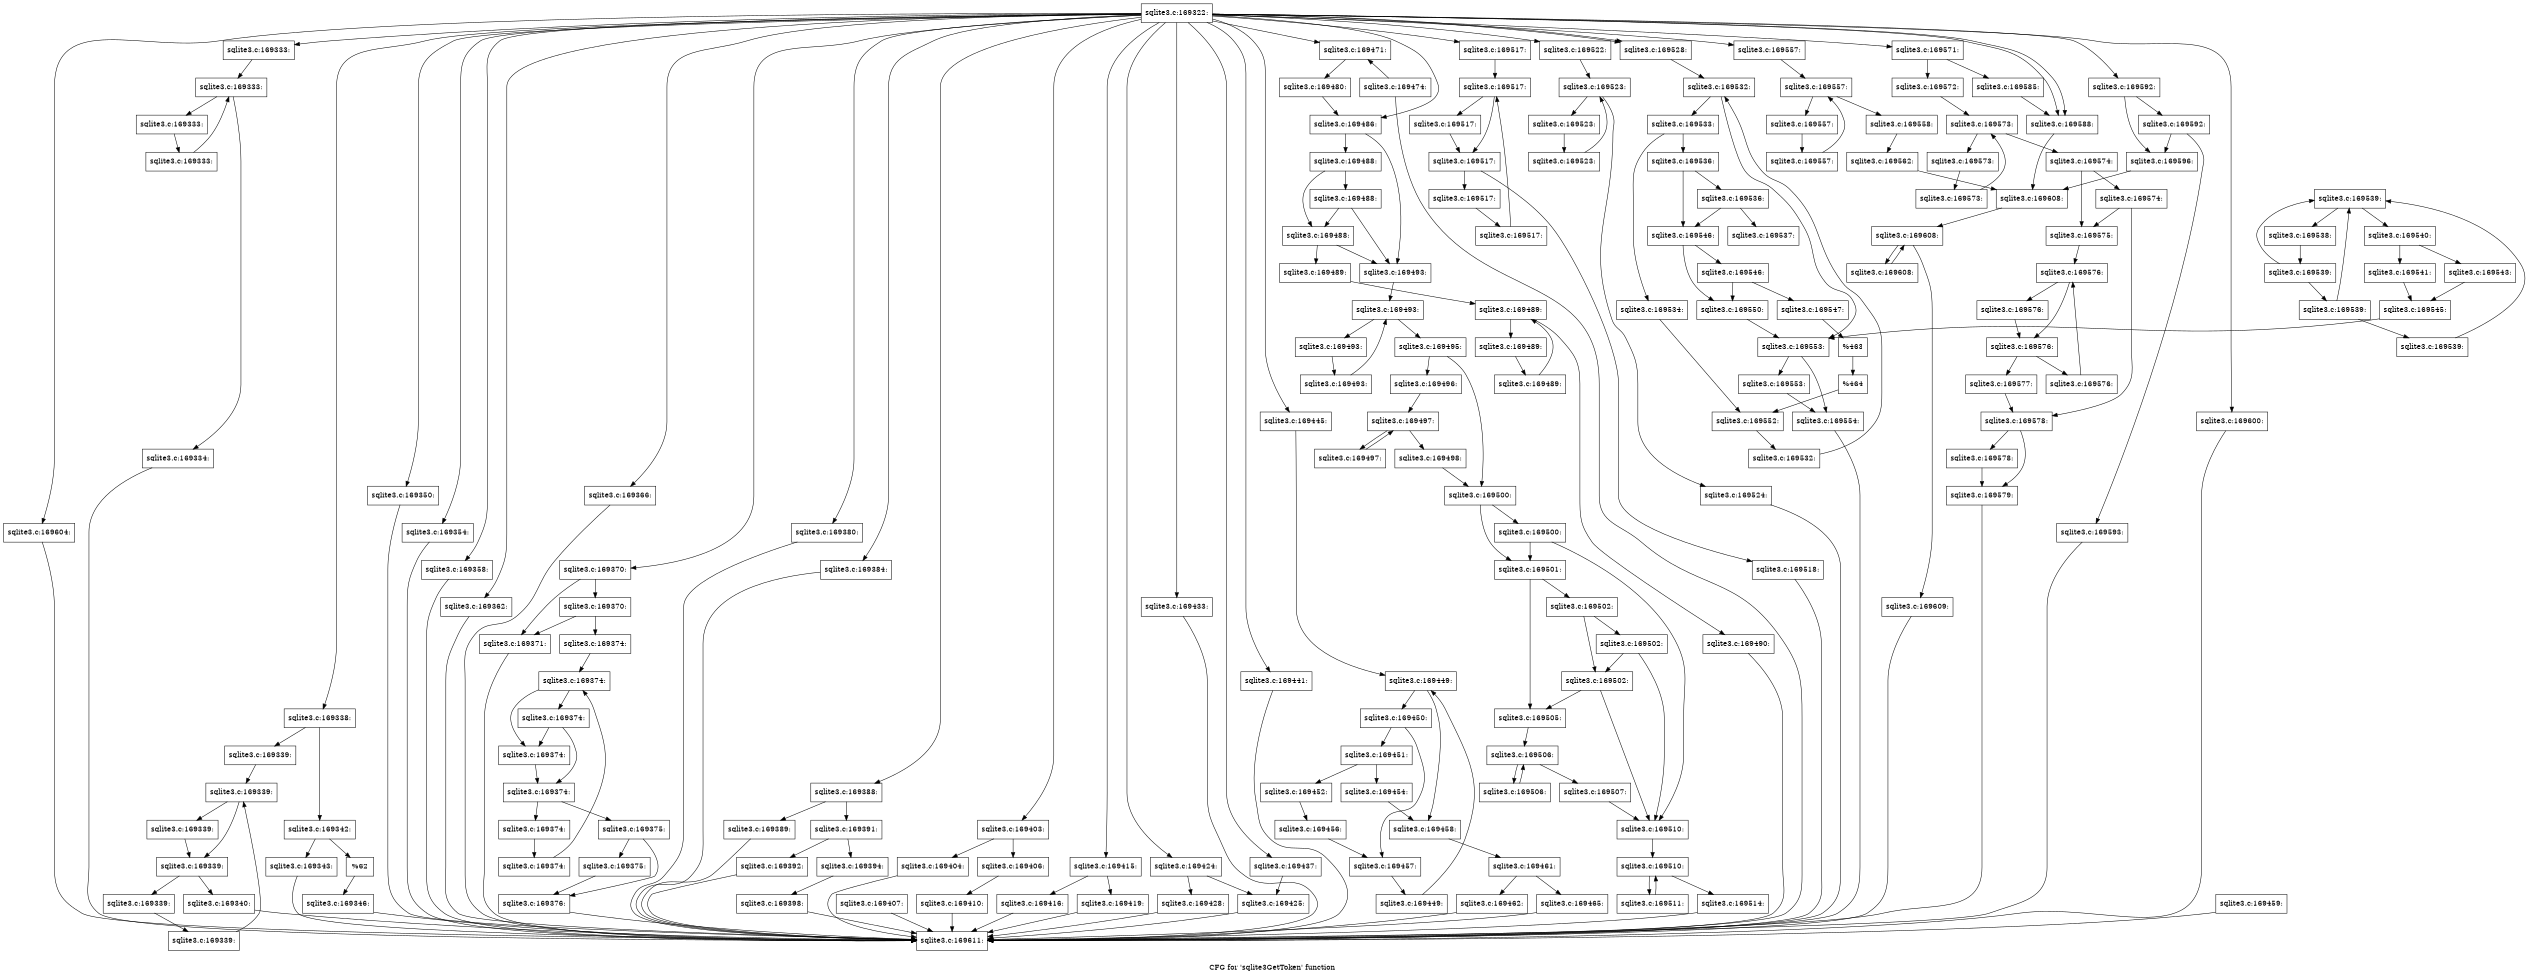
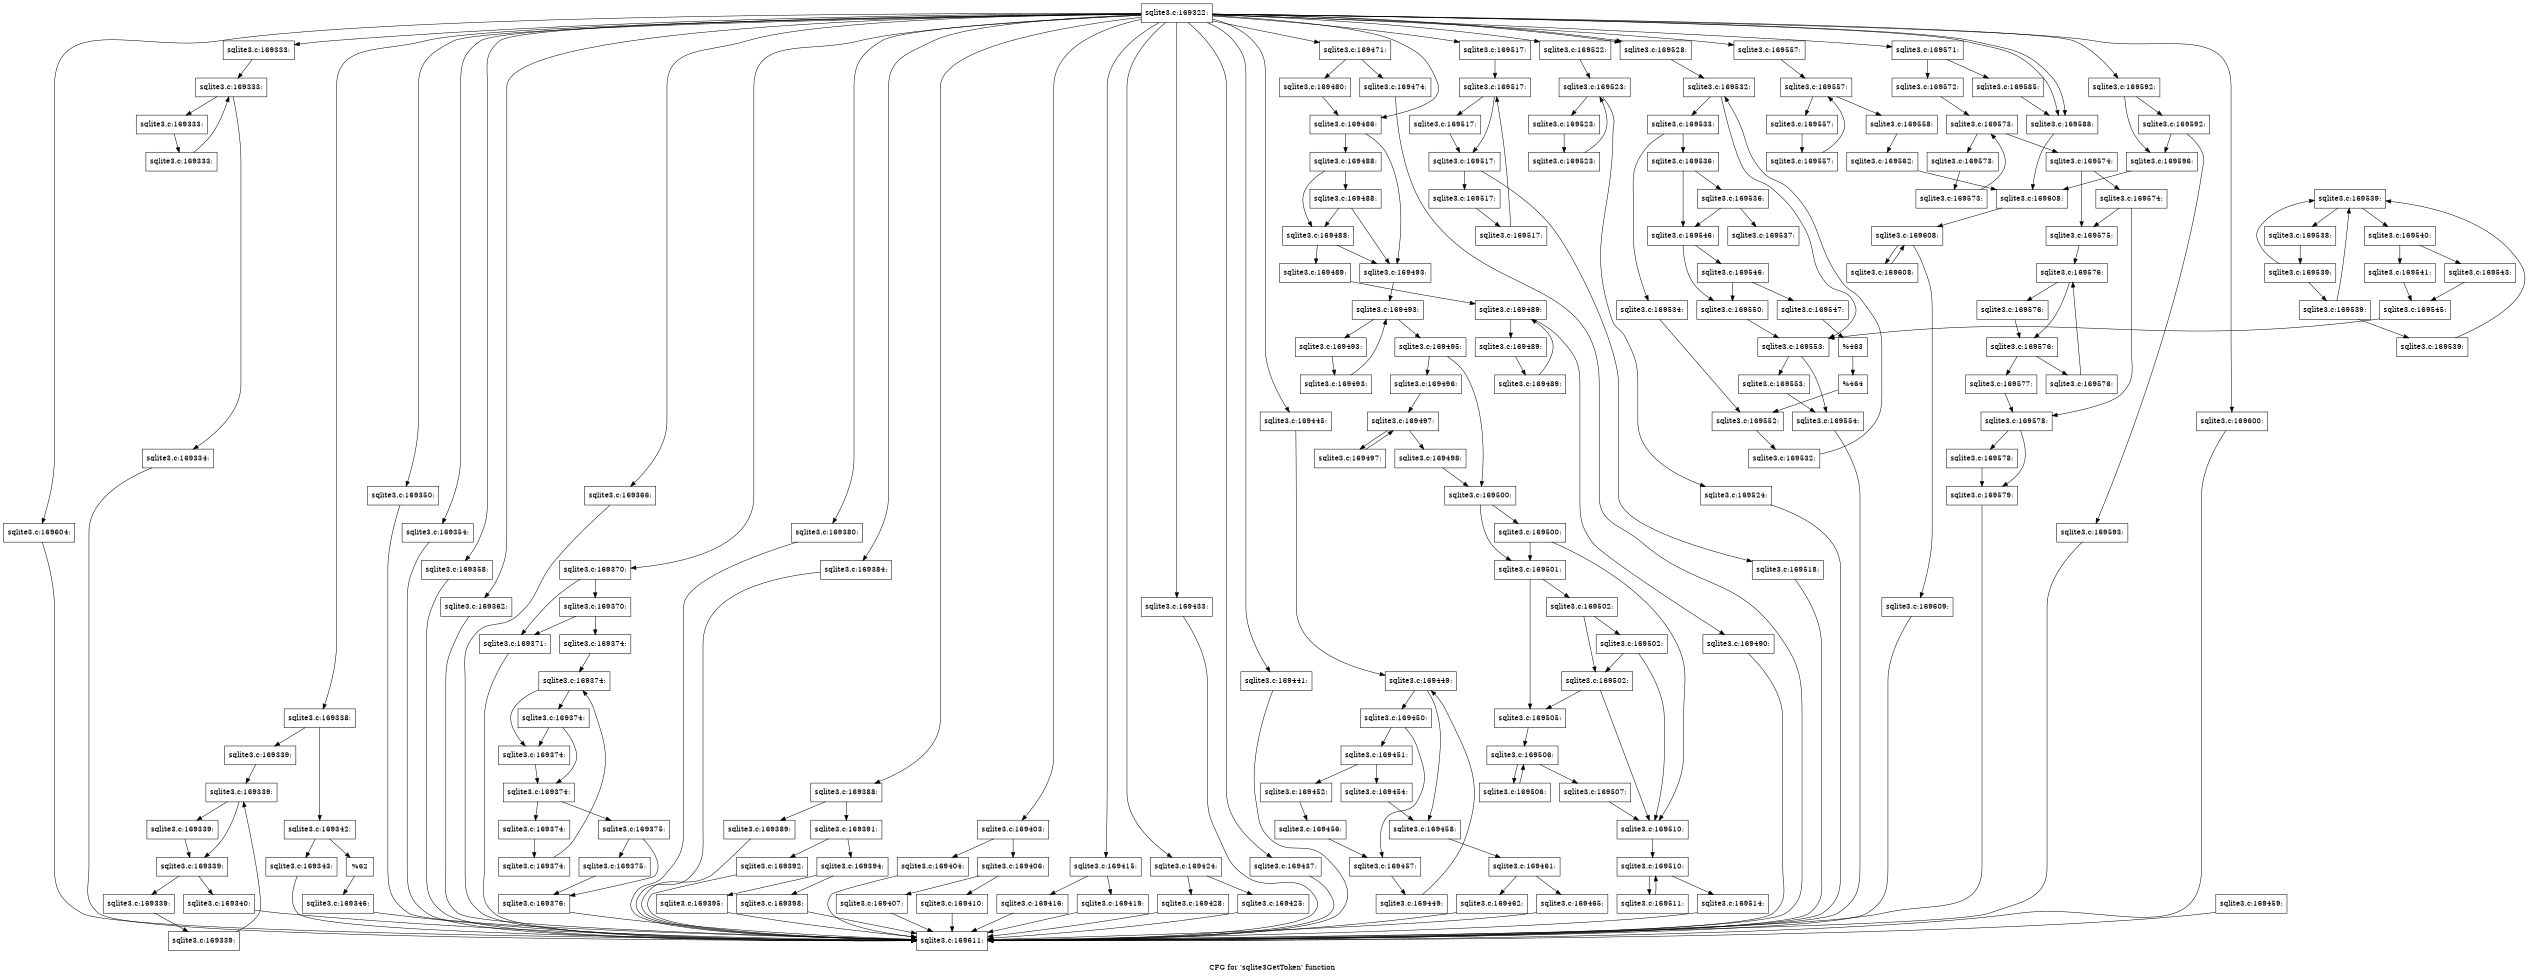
edge "sqlite3.c:169474:" -> "sqlite3.c:169471:": reversed
edge "sqlite3.c:169437:" -> "sqlite3.c:169425:": now "sqlite3.c:169437:" -> "sqlite3.c:169611:"
edge "sqlite3.c:169406:" -> "sqlite3.c:169407:": added
node "sqlite3.c:169395:": added
